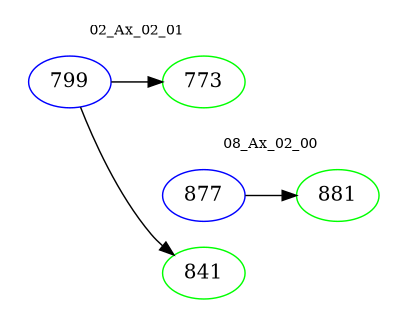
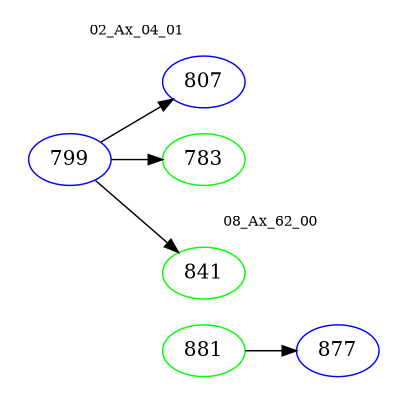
cluster "02_Ax_02_01": label "02_Ax_02_01" -> "02_Ax_04_01"
node "807": added
node "773": label "773" -> "783"
cluster "08_Ax_02_00": label "08_Ax_02_00" -> "08_Ax_62_00"
edge "877" -> "881": reversed
